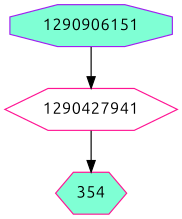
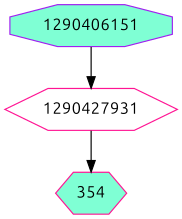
node "1290906151": label "1290906151" -> "1290406151"
node "1290427941": label "1290427941" -> "1290427931"
